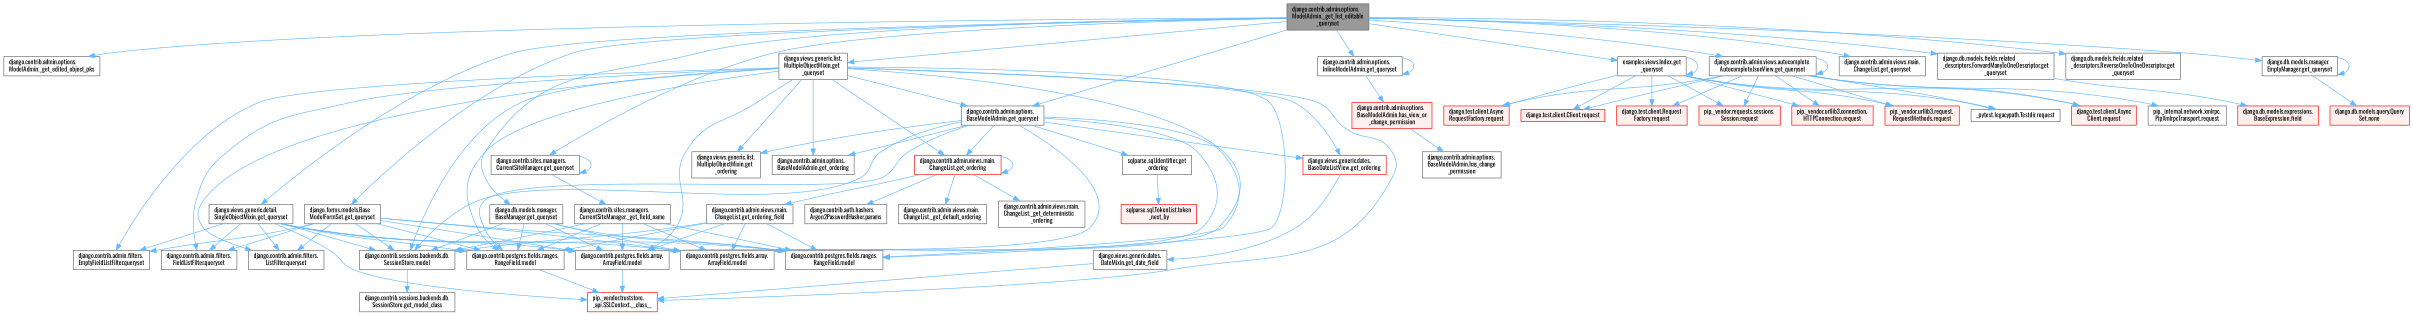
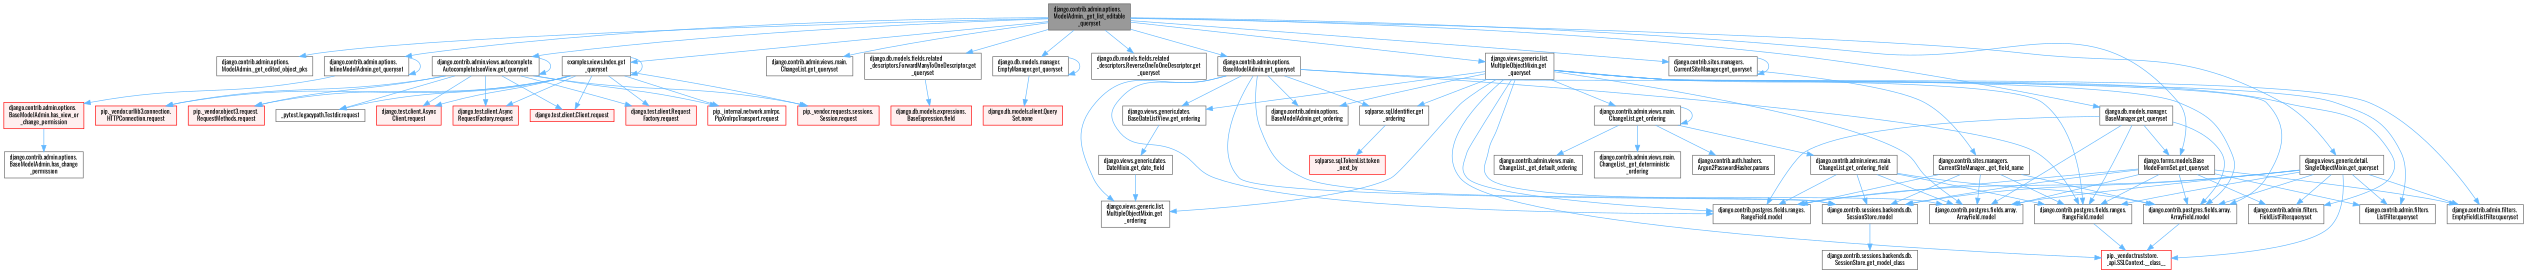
edge "django.views.generic.list. MultipleObjectMixin.get _queryset" -> "django.contrib.admin.options. BaseModelAdmin.get_queryset": now "django.views.generic.list. MultipleObjectMixin.get _queryset" -> "sqlparse.sql.Identifier.get _ordering"
edge "examples.views.Index.get _queryset" -> "pip._internal.network.xmlrpc. PipXmlrpcTransport.request": added
node "pip._vendor.urllib3.request. RequestMethods.request": label "pip._vendor.urllib3.request. RequestMethods.request" -> "pip._vendor.object3.request. RequestMethods.request"
node "pip._internal.network.xmlrpc. PipXmlrpcTransport.request": color grey40 -> red
node "django.db.models.query.Query Set.none": label "django.db.models.query.Query Set.none" -> "django.db.models.client.Query Set.none"
edge "django.contrib.admin.options. BaseModelAdmin.get_queryset" -> "django.contrib.admin.views.main. ChangeList.get_ordering": removed
node "django.contrib.admin.views.main. ChangeList.get_ordering": color red -> grey40
node "django.views.generic.dates. BaseDateListView.get_ordering": color red -> grey40
edge "django.db.models.manager. BaseManager.get_queryset" -> "django.contrib.sessions.backends.db. SessionStore.model": now "django.db.models.manager. BaseManager.get_queryset" -> "django.forms.models.Base ModelFormSet.get_queryset"
edge "django.views.generic.dates. DateMixin.get_date_field" -> "pip._vendor.truststore. _api.SSLContext.__class__": now "django.views.generic.dates. DateMixin.get_date_field" -> "django.views.generic.list. MultipleObjectMixin.get _ordering"
